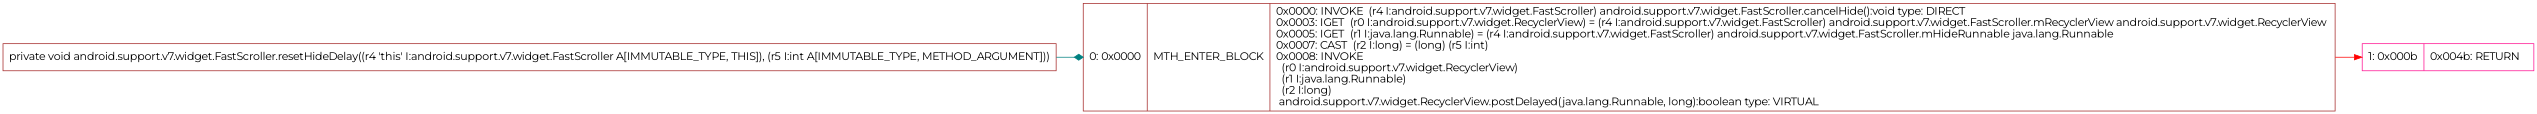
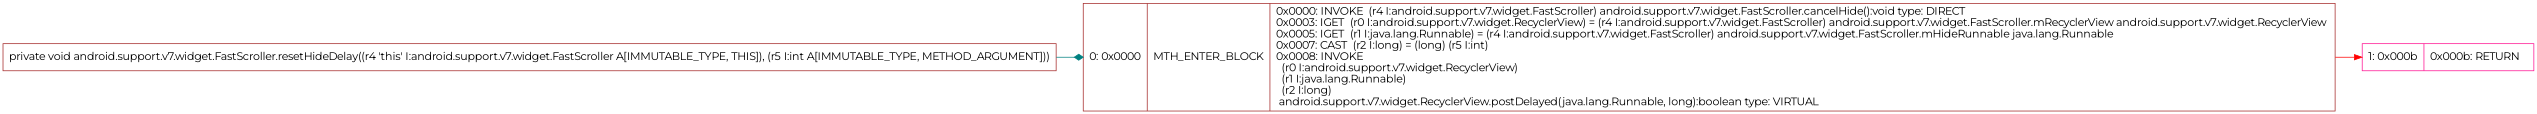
node "1: 0x000b": text "0x004b: RETURN" -> "0x000b: RETURN"
